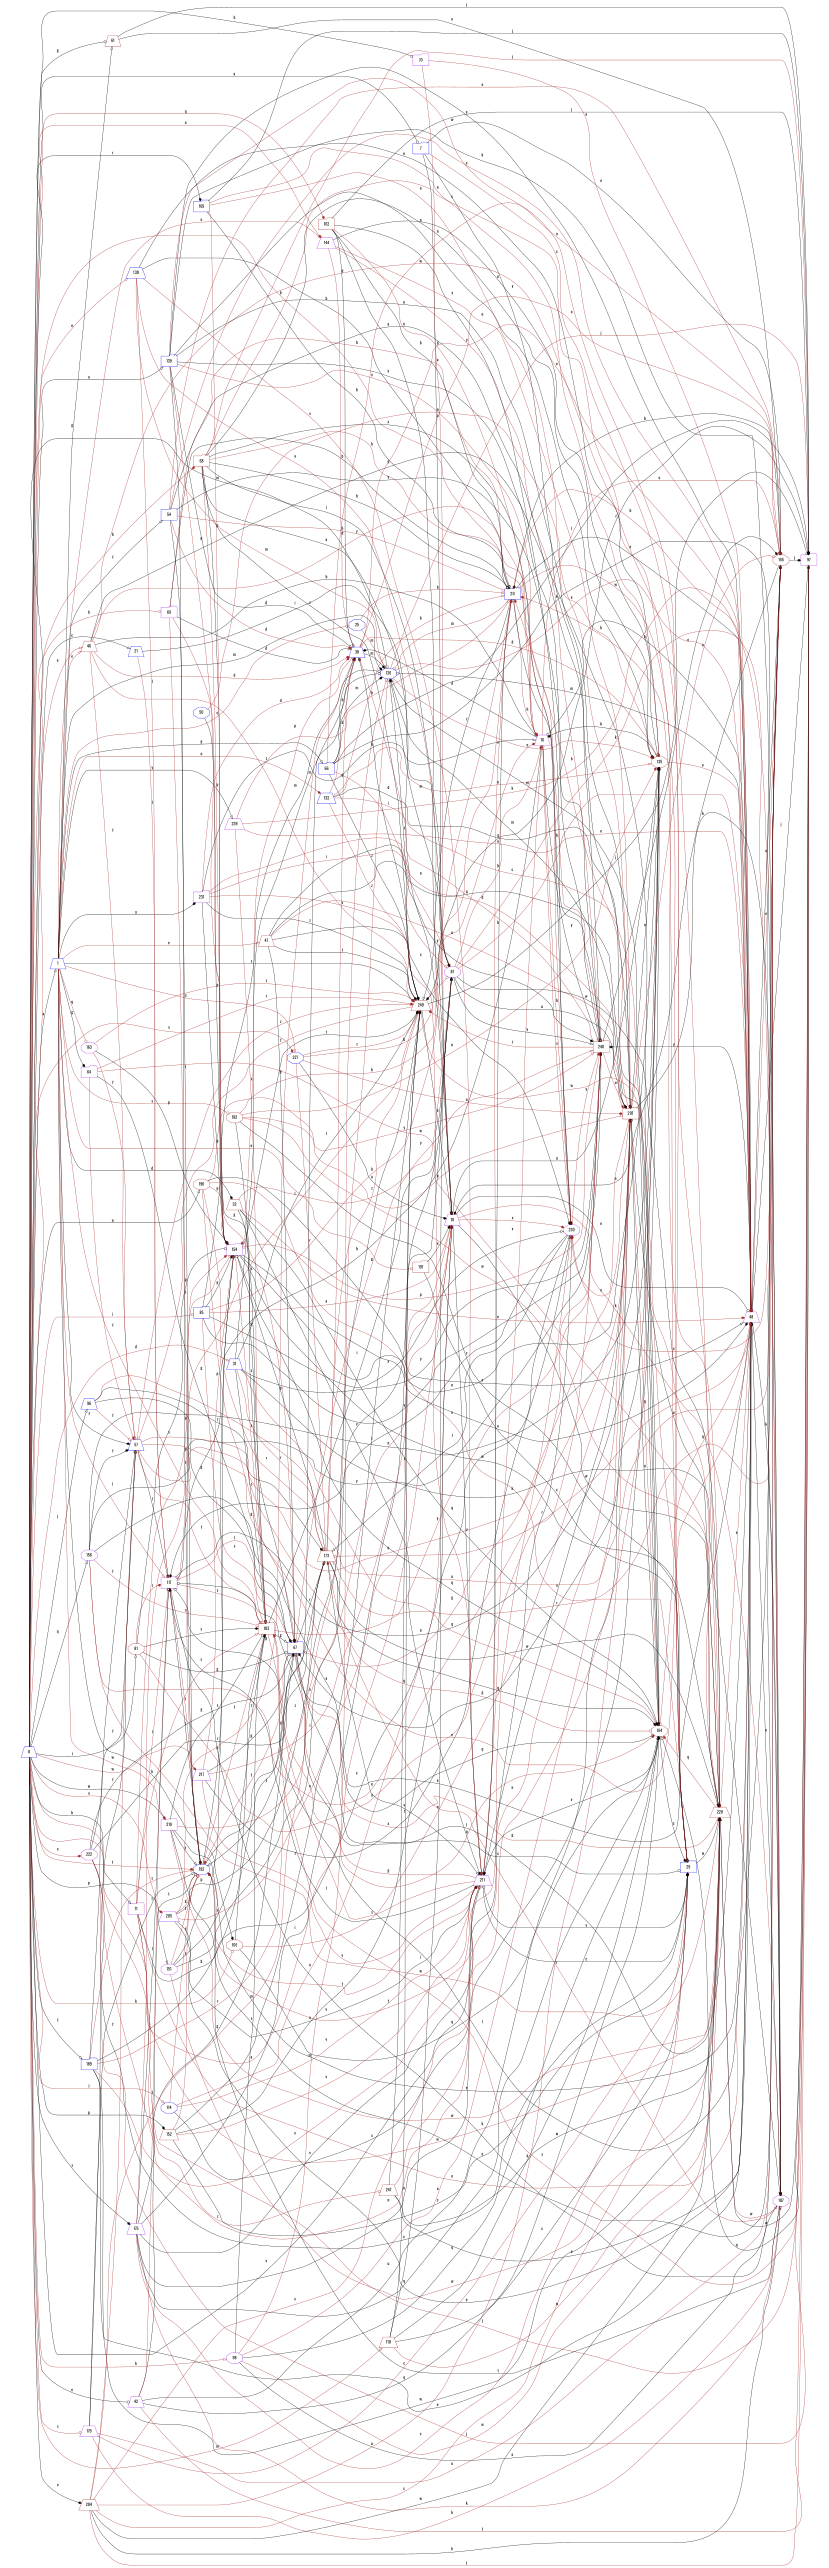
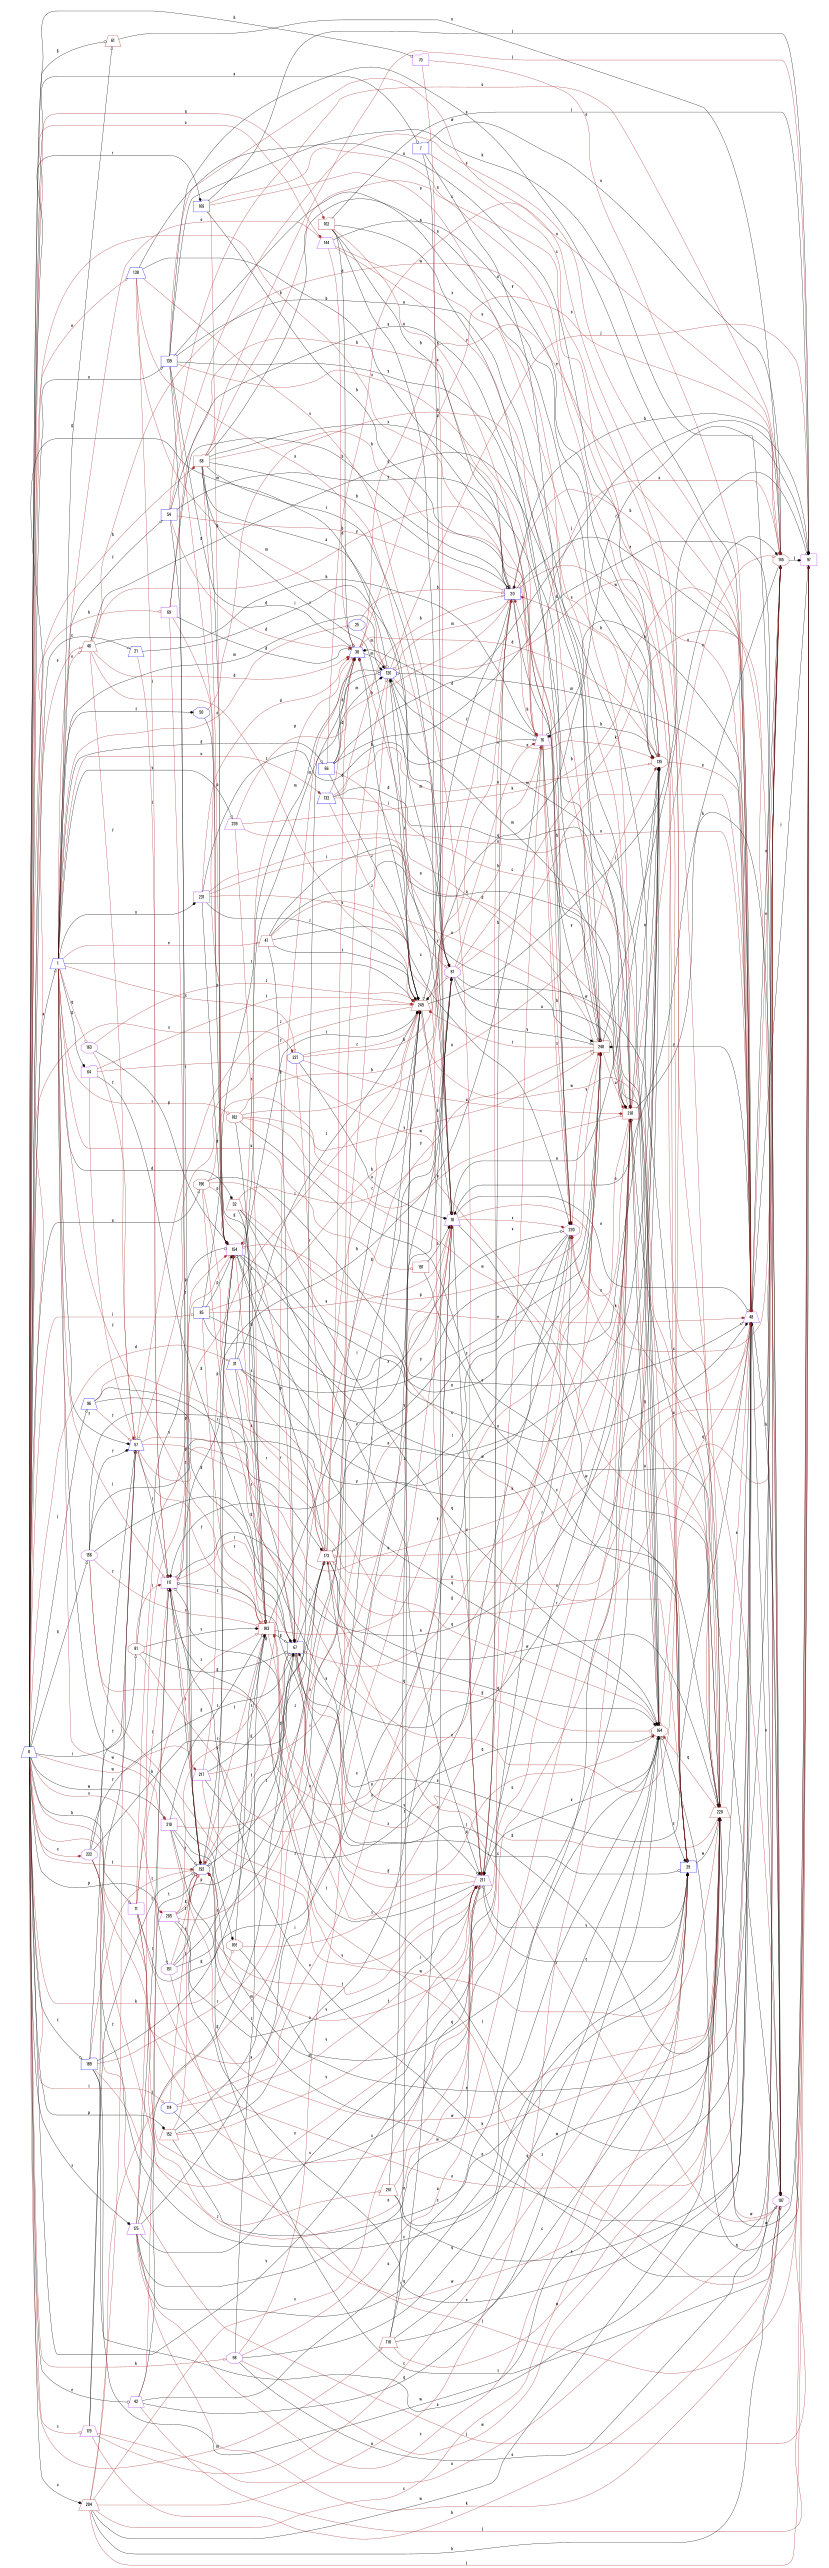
edge "61" -> "97": removed, label "j"
edge "1" -> "50": added, label "f"
